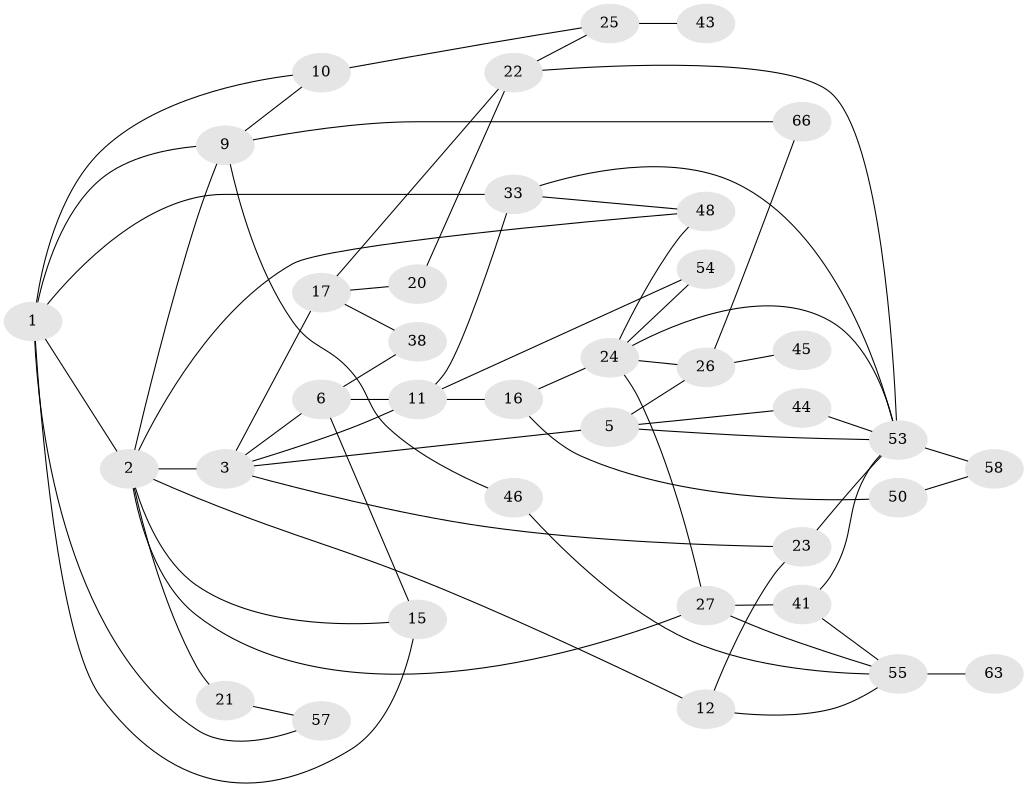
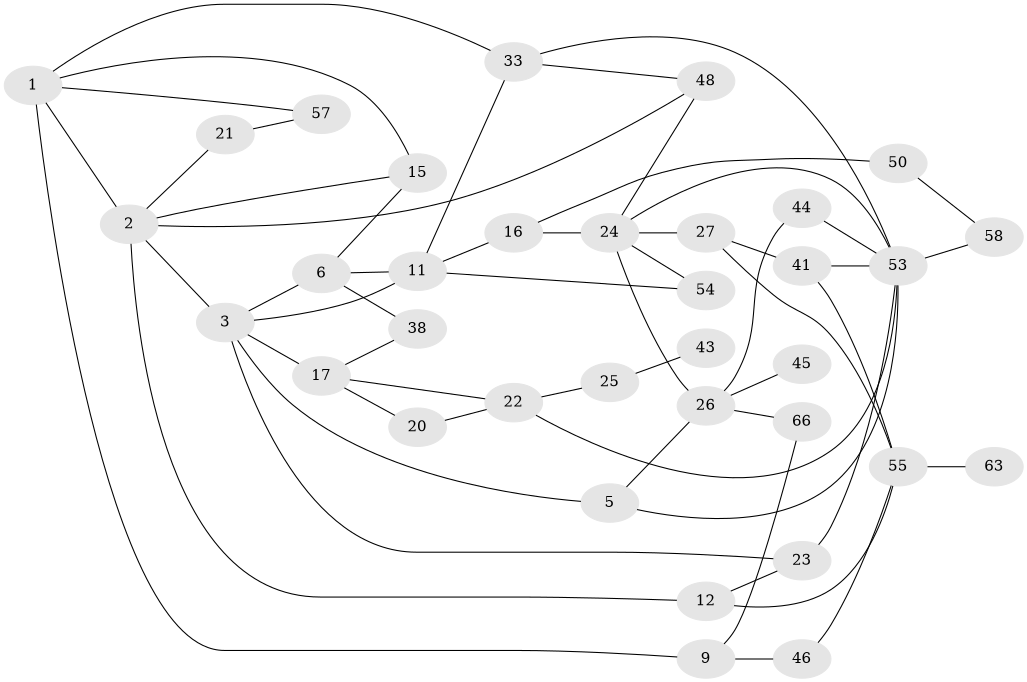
node "10": removed
edge "9" -- "2": removed
edge "44" -- "5": now "44" -- "26"
edge "2" -- "27": removed
